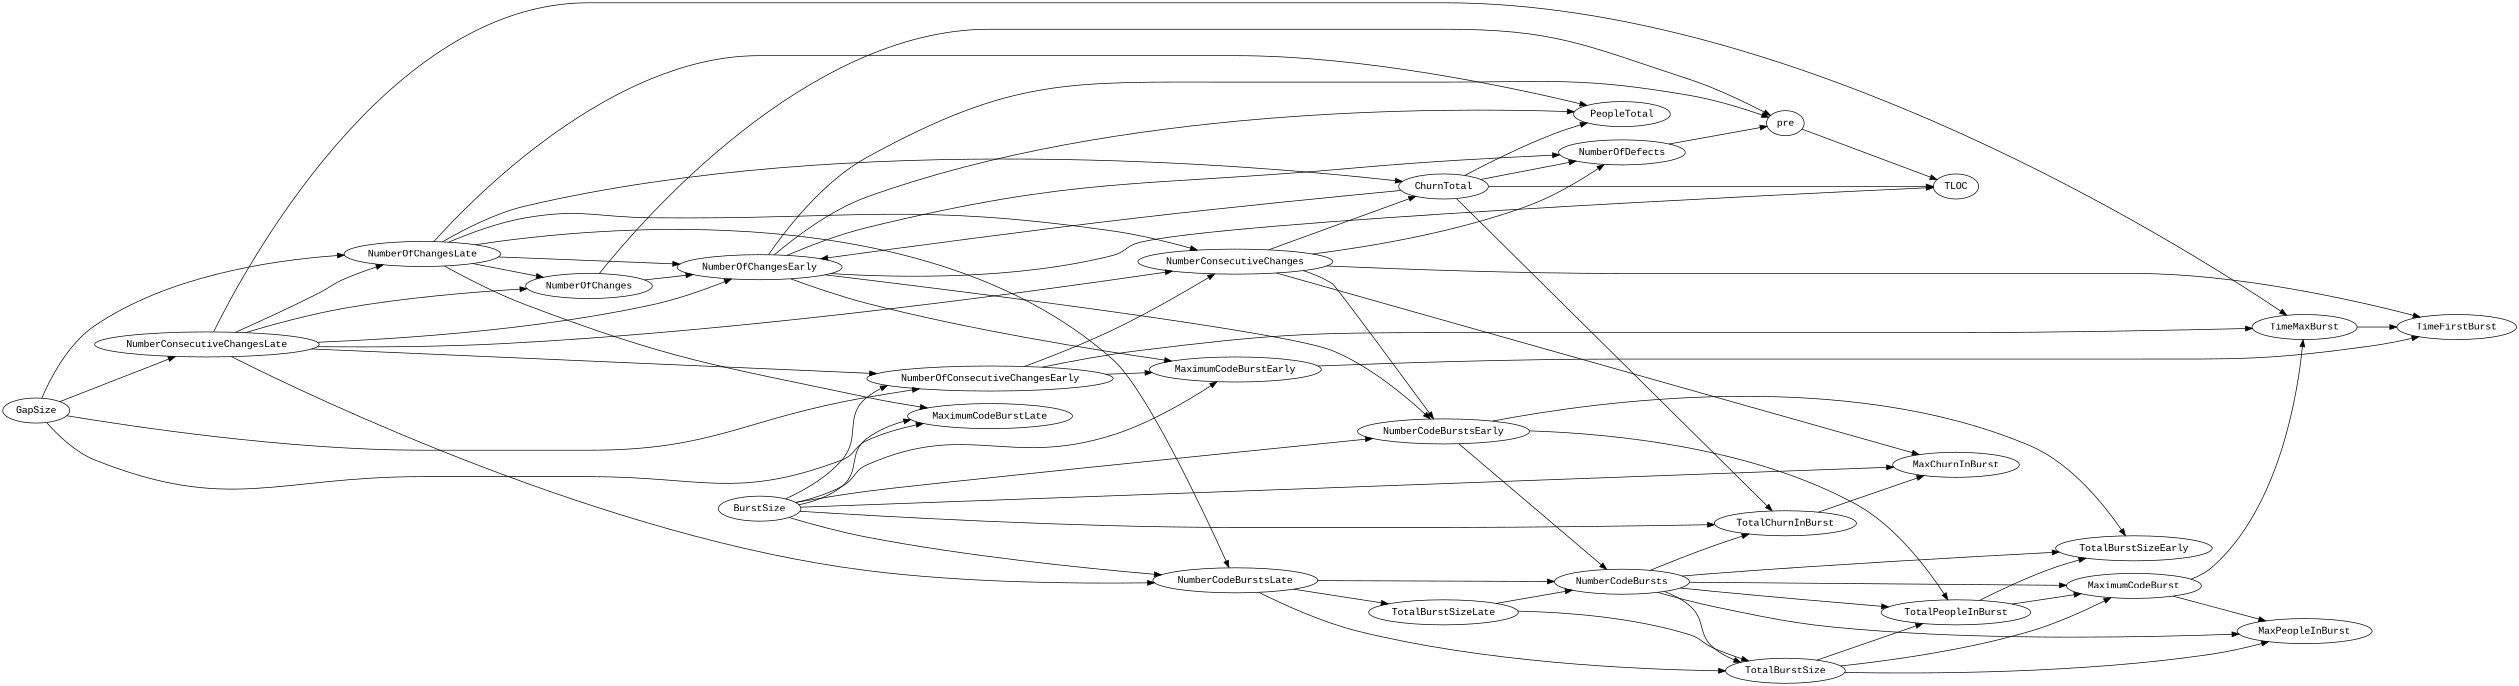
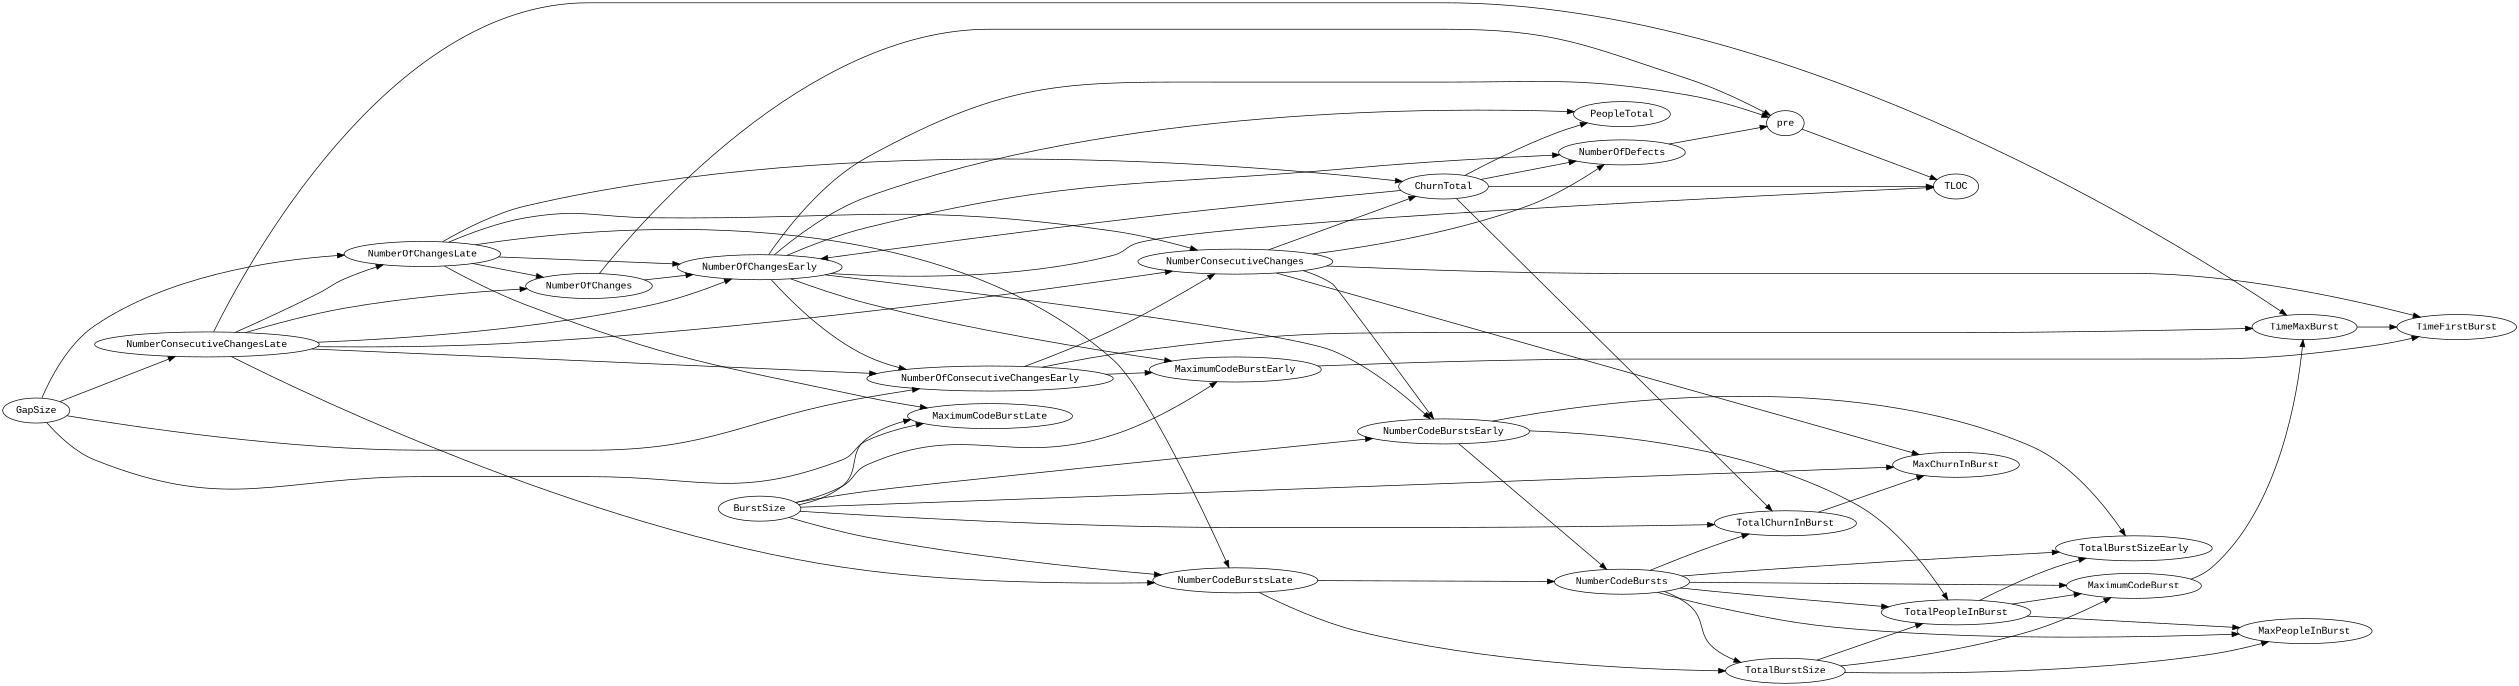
edge "NumberOfChangesLate" -> "PeopleTotal": removed
edge "BurstSize" -> "NumberOfConsecutiveChangesEarly": now "NumberOfChangesEarly" -> "NumberOfConsecutiveChangesEarly"
edge "MaximumCodeBurst" -> "MaxPeopleInBurst": now "TotalPeopleInBurst" -> "MaxPeopleInBurst"
node "TotalBurstSizeLate": removed
